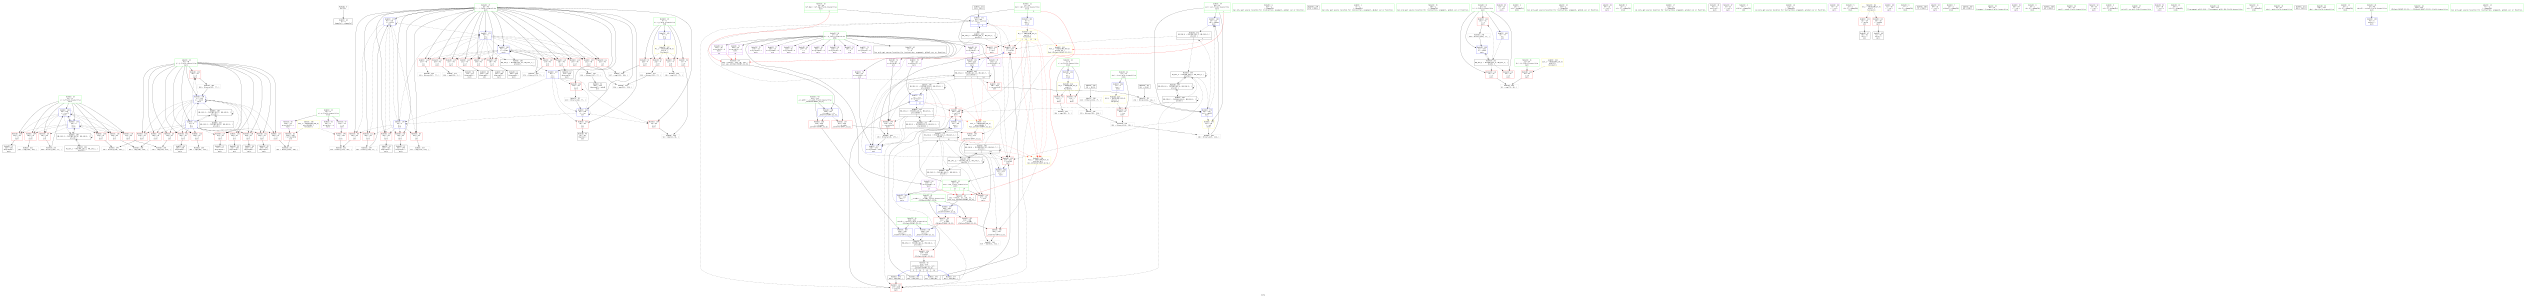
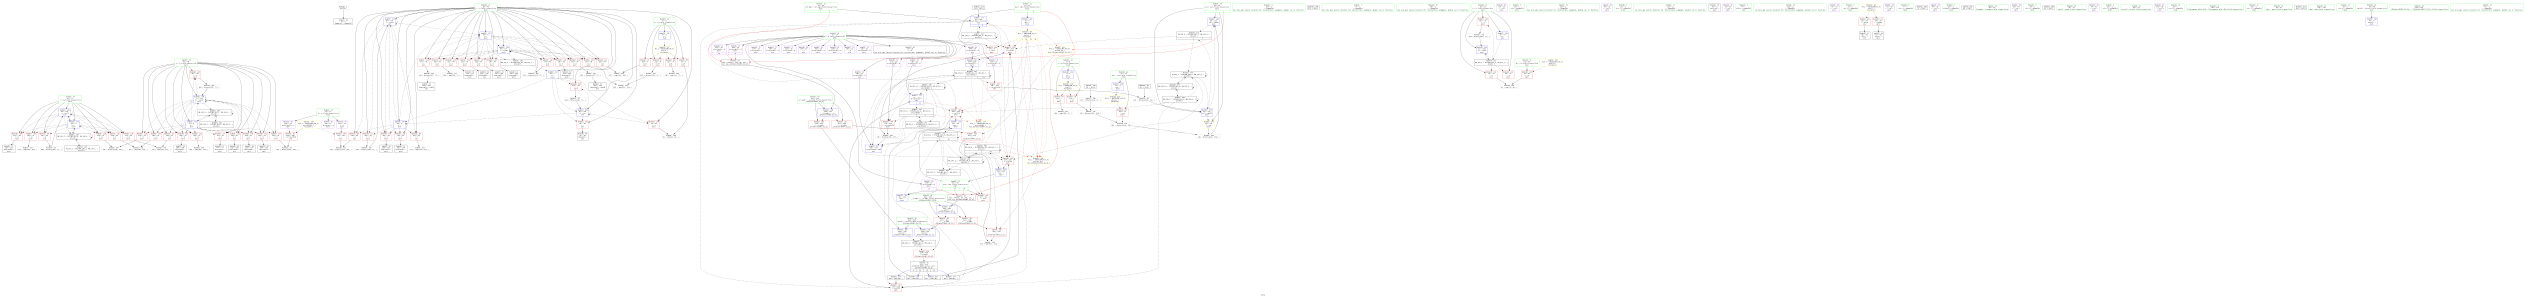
node "NodeID: 52": added
